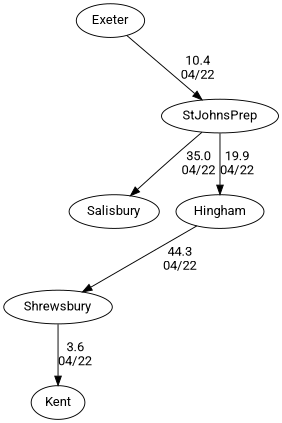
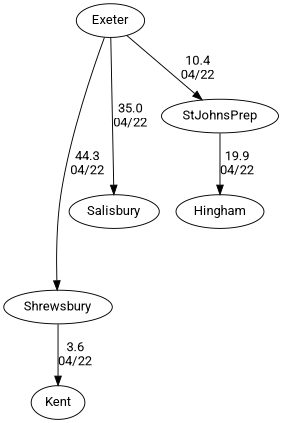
edge "StJohnsPrep" -> "Salisbury": now "Exeter" -> "Salisbury"
edge "Hingham" -> "Shrewsbury": now "Exeter" -> "Shrewsbury"
